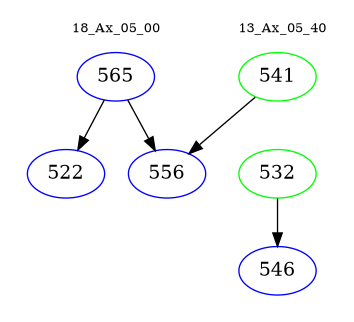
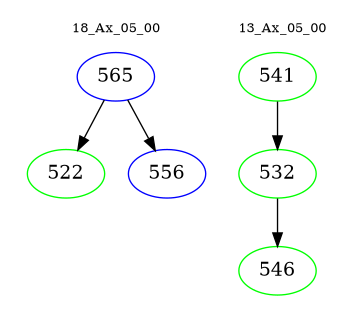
cluster "13_Ax_05_40": label "13_Ax_05_40" -> "13_Ax_05_00"
edge "541" -> "556": now "541" -> "532"
node "522": color blue -> green
node "546": color blue -> green
